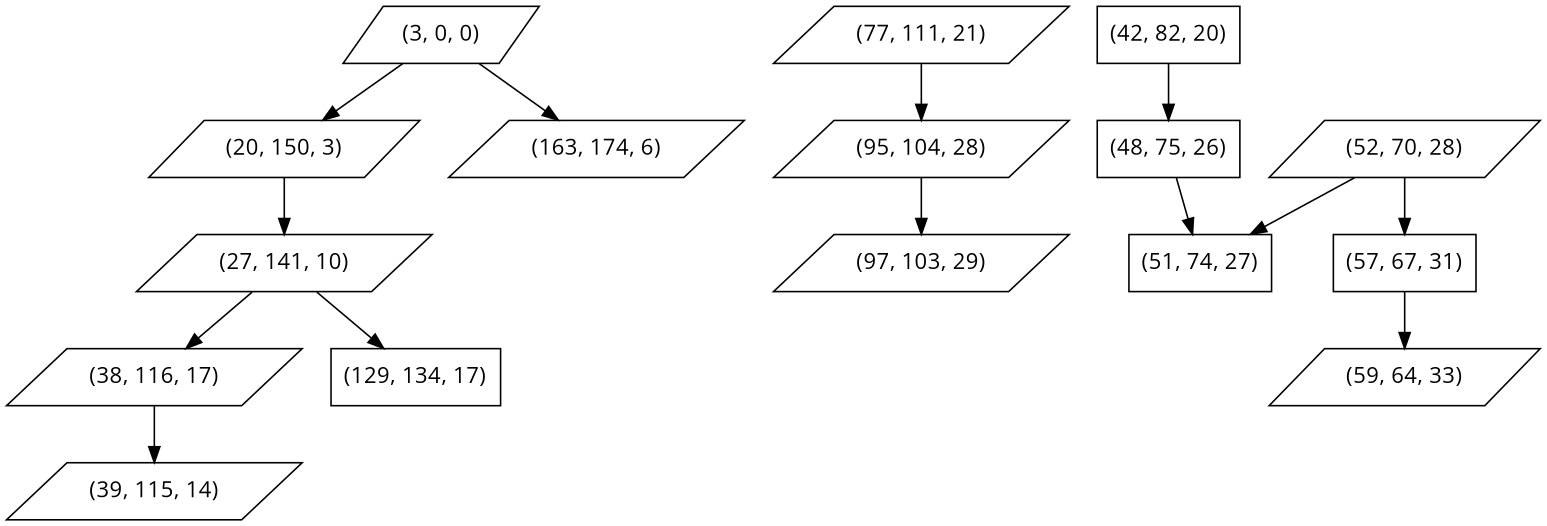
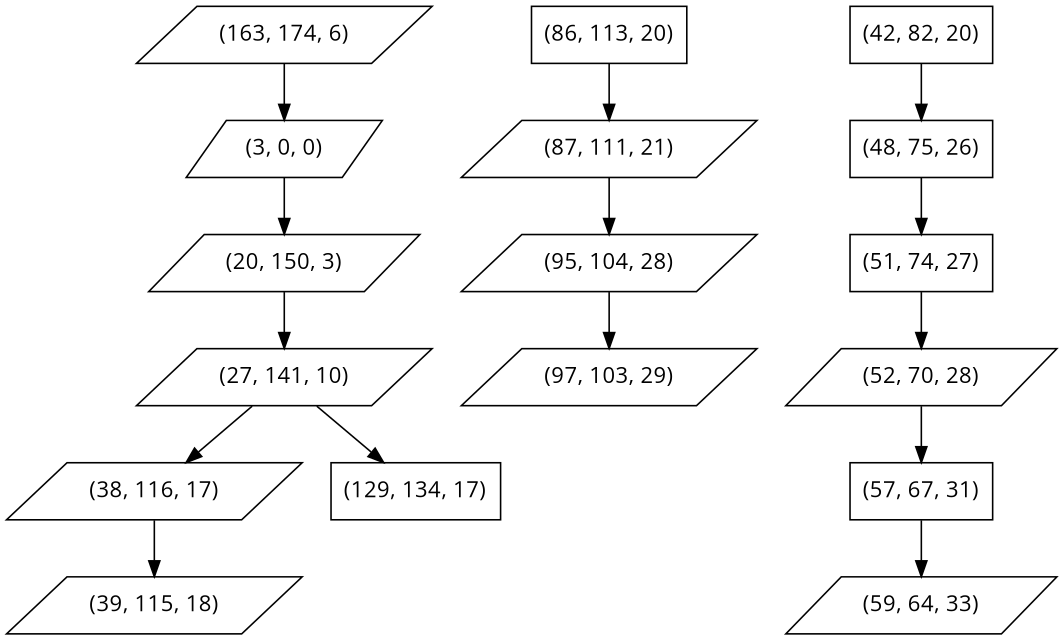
node "(86, 113, 20)": added
node "(77, 111, 21)": label "(77, 111, 21)" -> "(87, 111, 21)"
edge "(3, 0, 0)" -> "(163, 174, 6)": reversed
edge "(52, 70, 28)" -> "(51, 74, 27)": reversed
node "(39, 115, 14)": label "(39, 115, 14)" -> "(39, 115, 18)"
